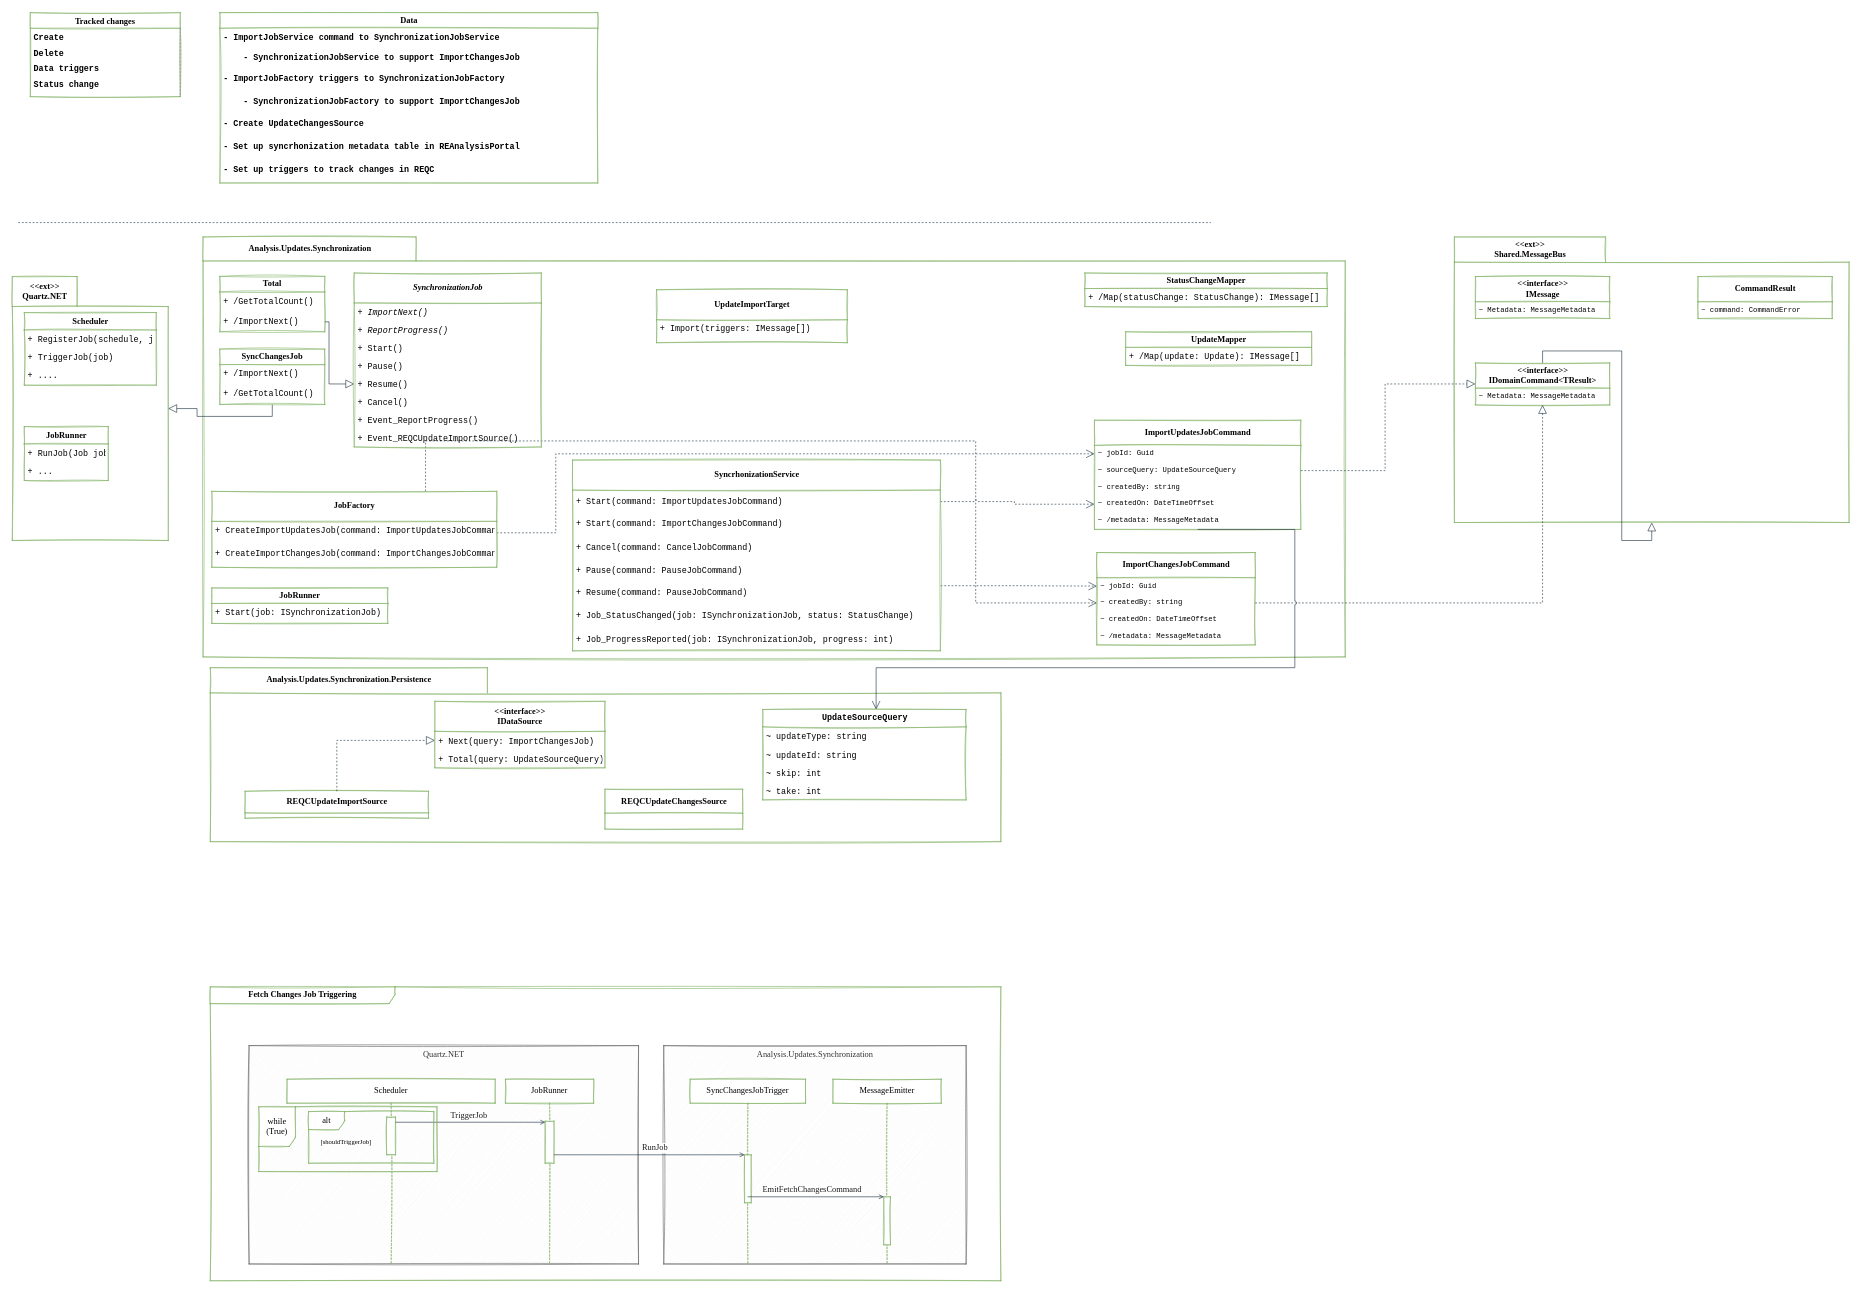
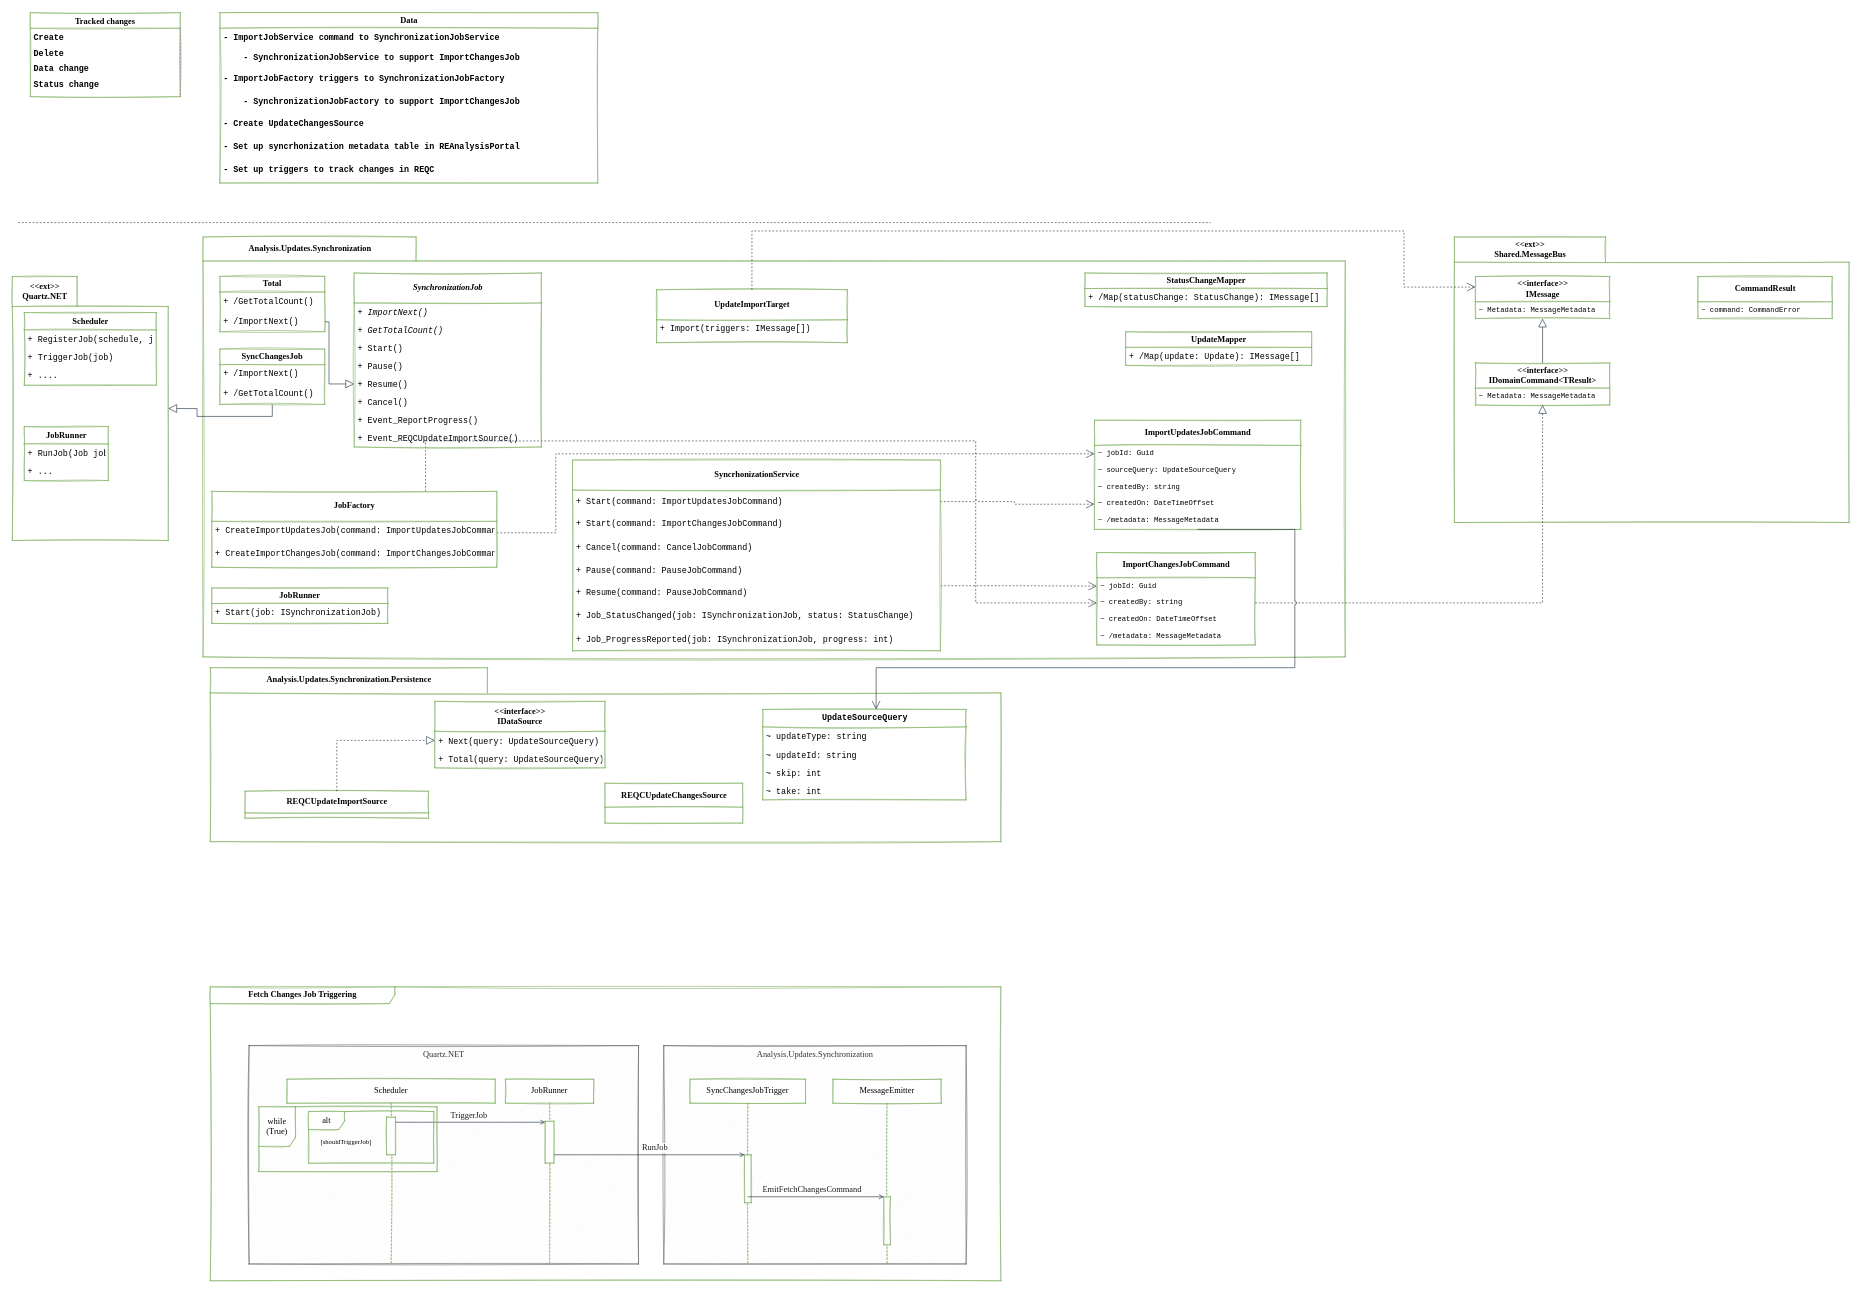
node "Data triggers": label "Data triggers" -> "Data change"
edge "UpdateImportTarget" -> "<<interface>> IMessage": added
node "+ ReportProgress()": label "+ ReportProgress()" -> "+ GetTotalCount()"
edge "<<interface>> IDomainCommand<TResult>" -> "<<ext>> Shared.MessageBus": now "<<interface>> IDomainCommand<TResult>" -> "<<interface>> IMessage"
edge "~ sourceQuery: UpdateSourceQuery" -> "<<interface>> IDomainCommand<TResult>": removed
node "+ Next(query: ImportChangesJob)": label "+ Next(query: ImportChangesJob)" -> "+ Next(query: UpdateSourceQuery)"
node "REQCUpdateChangesSource": moved (674, 809) -> (674, 803)
